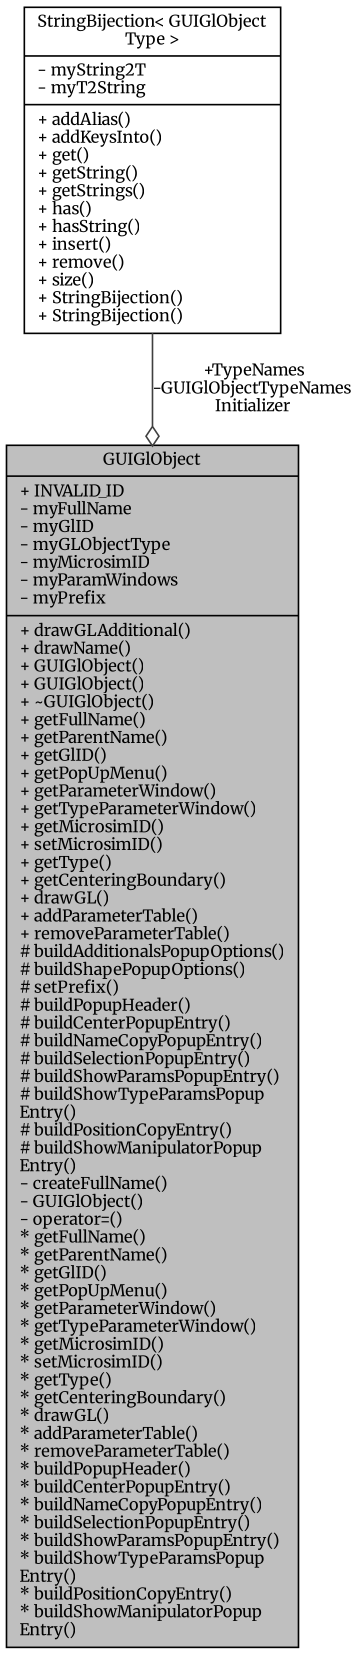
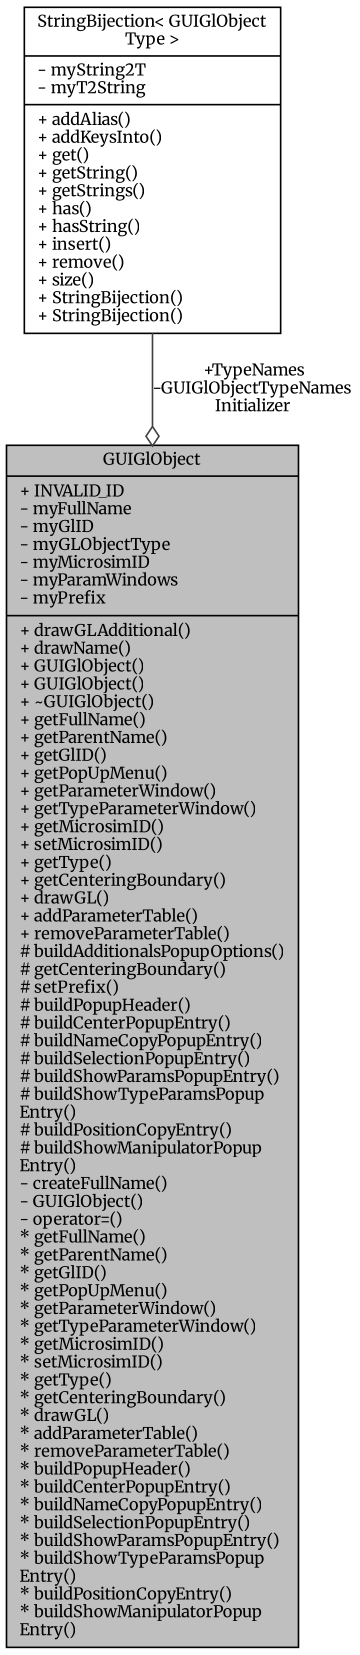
node "GUIGlObject": text "# buildShapePopupOptions()" -> "# getCenteringBoundary()"
